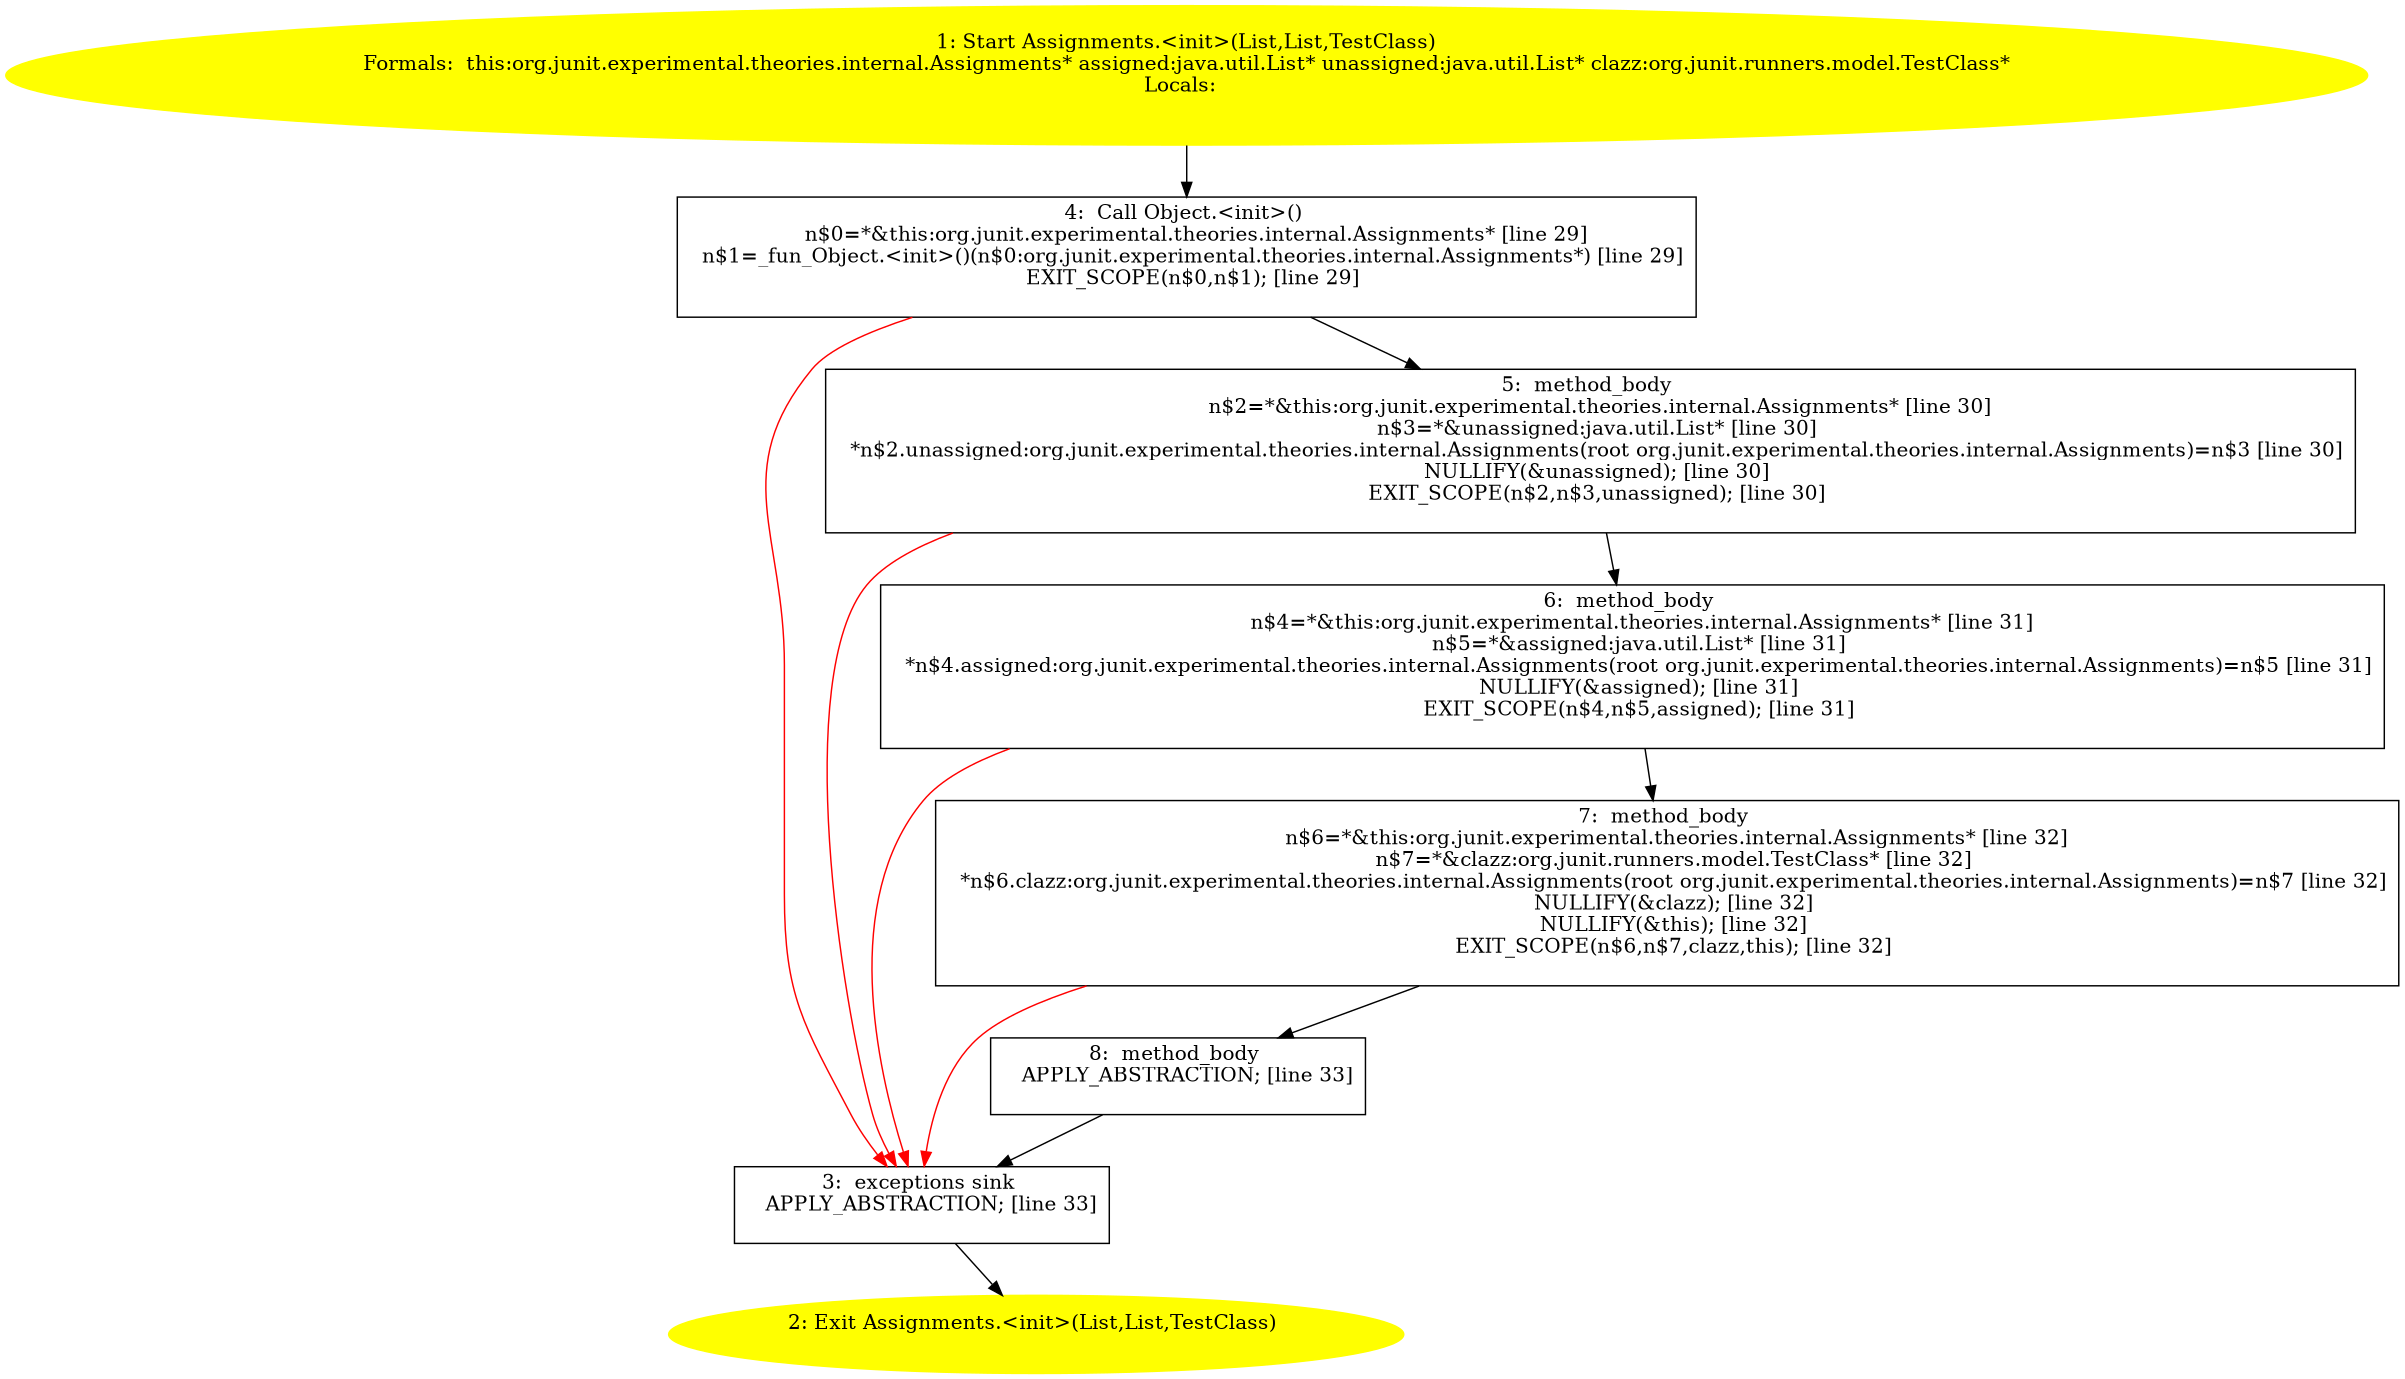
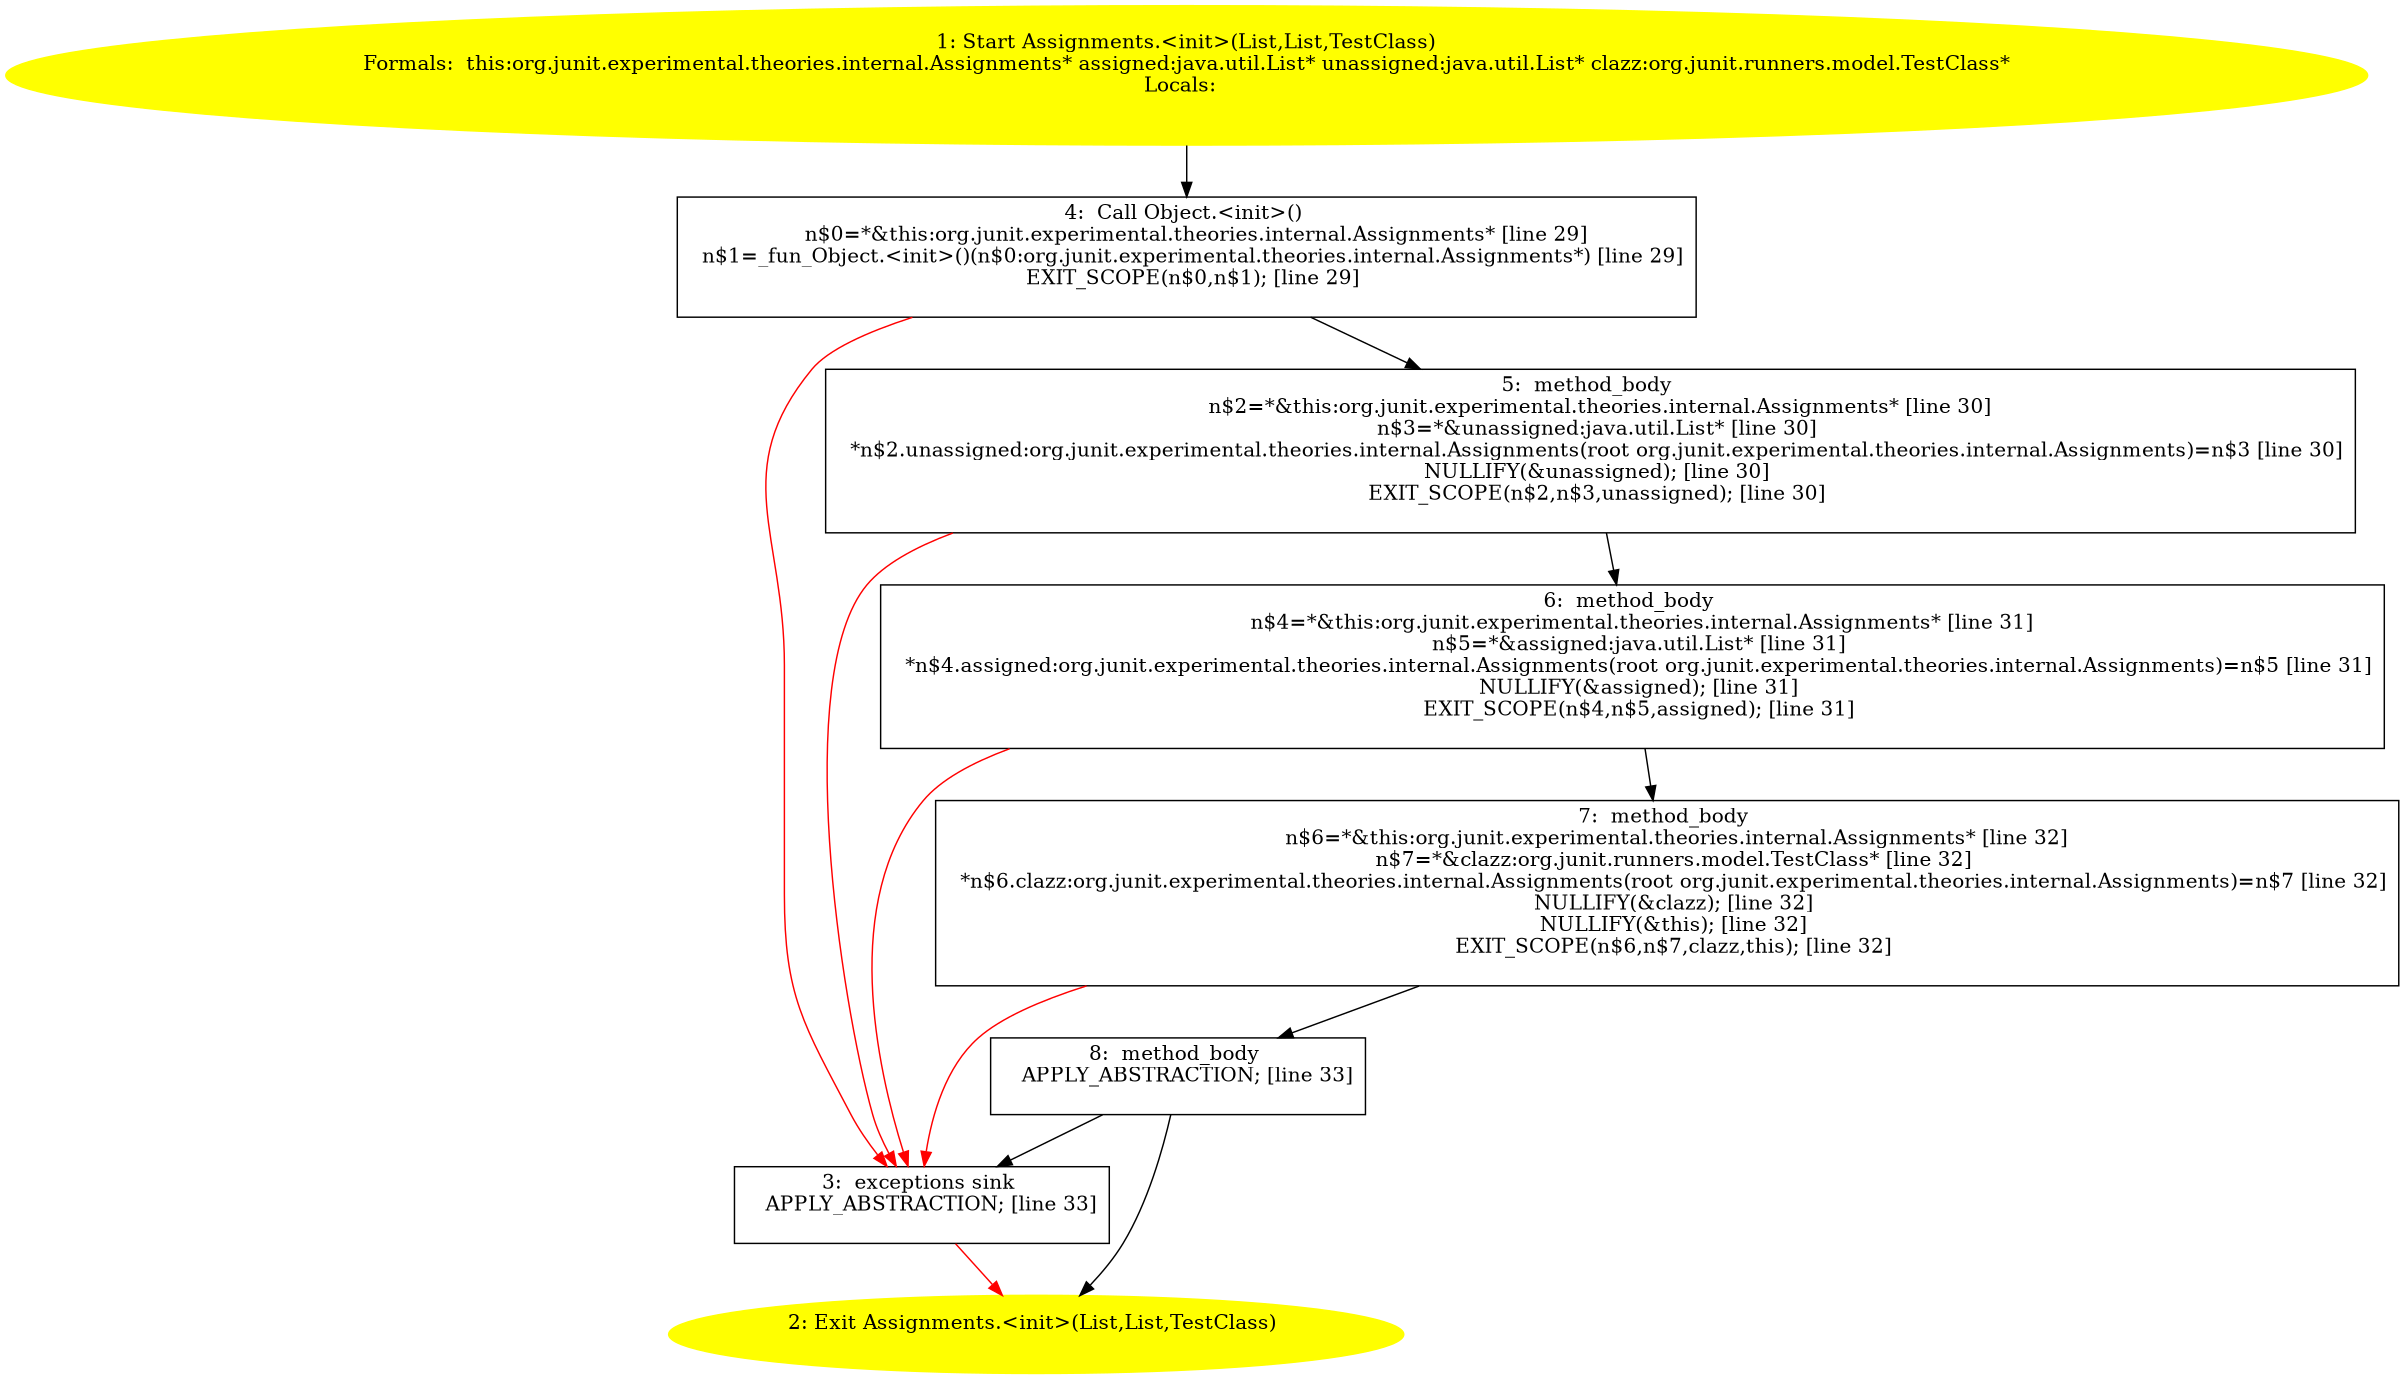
edge "8:  method_body APPLY_ABSTRACTION; [line 33]" -> "2: Exit Assignments.<init>(List,List,TestClass)": added
edge "3:  exceptions sink APPLY_ABSTRACTION; [line 33]" -> "2: Exit Assignments.<init>(List,List,TestClass)": color black -> red
